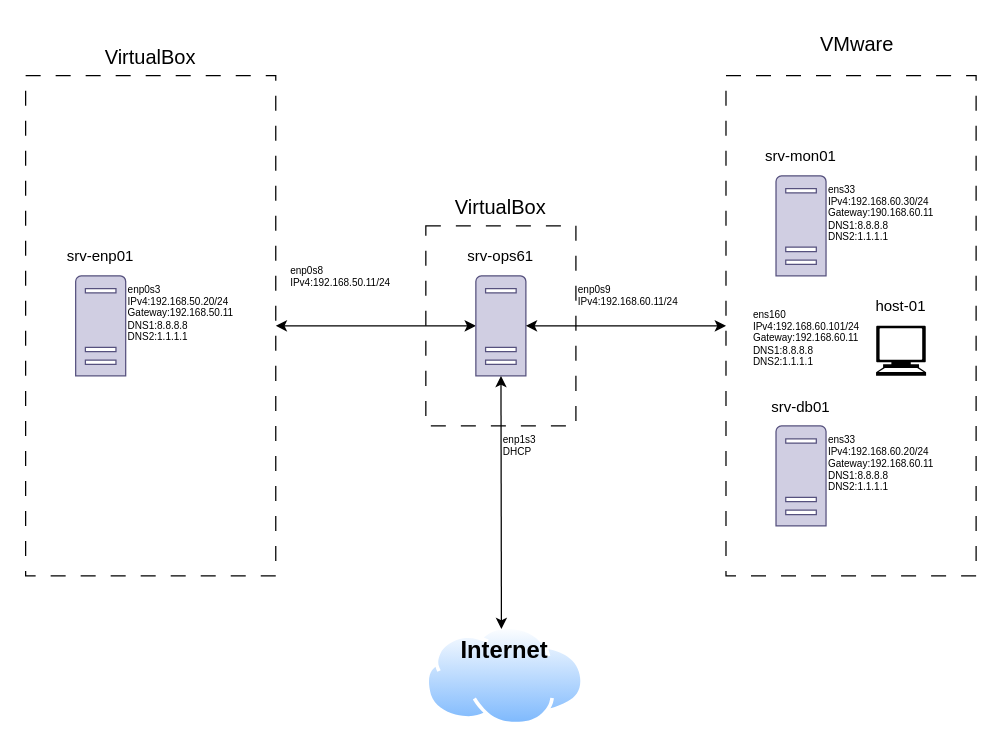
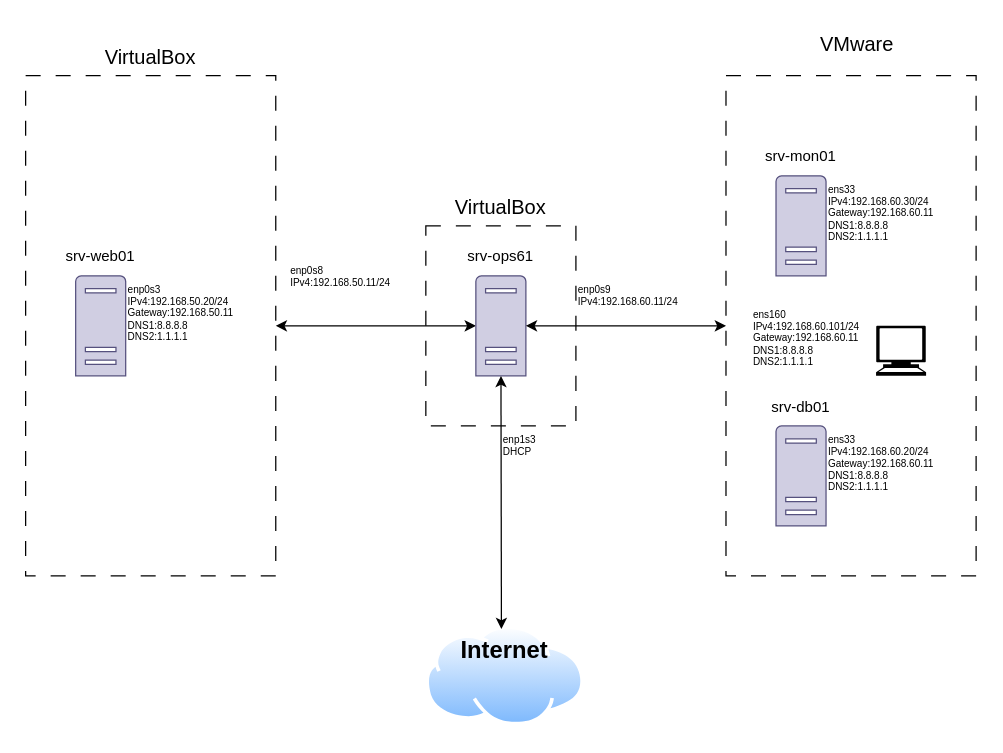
node "ens33 IPv4:192.168.60.30/24 Gateway:190.168.60.11 DNS1:8.8.8.8 DNS2:1.1.1.1": label "ens33 IPv4:192.168.60.30/24 Gateway:190.168.60.11 DNS1:8.8.8.8 DNS2:1.1.1.1" -> "ens33 IPv4:192.168.60.30/24 Gateway:192.168.60.11 DNS1:8.8.8.8 DNS2:1.1.1.1"
node "srv-enp01": label "srv-enp01" -> "srv-web01"
node "host-01": removed
